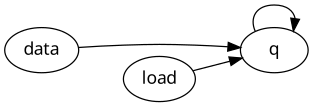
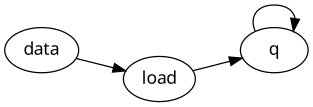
edge "data" -> "q": now "data" -> "load"
